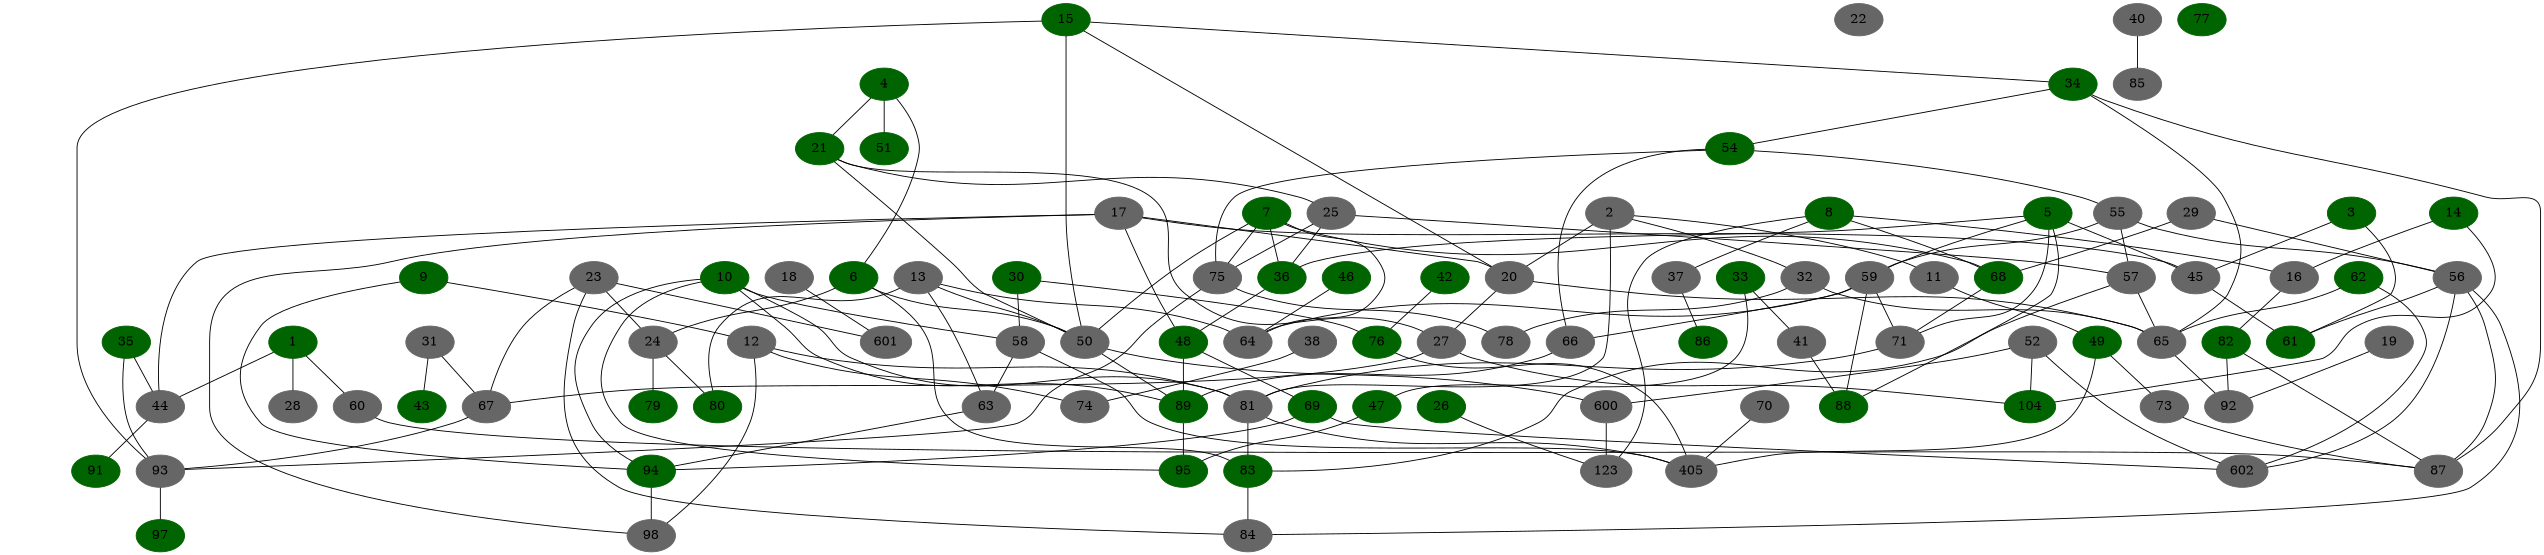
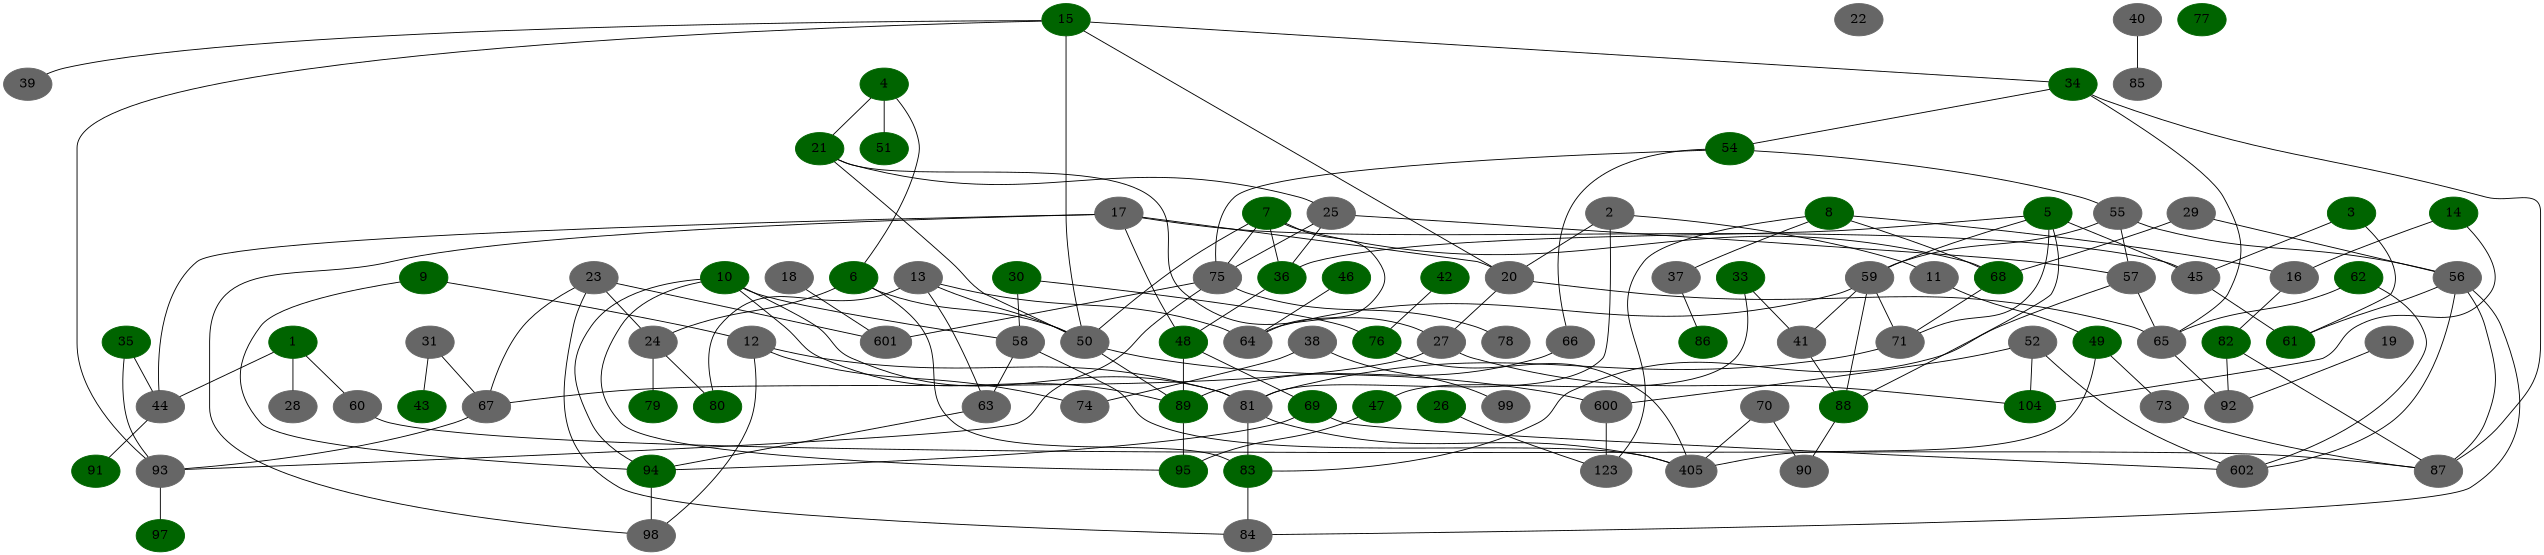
node "39": added
node "32": removed
edge "75" -- "601": added
edge "59" -- "66": now "59" -- "41"
node "99": added
node "90": added
